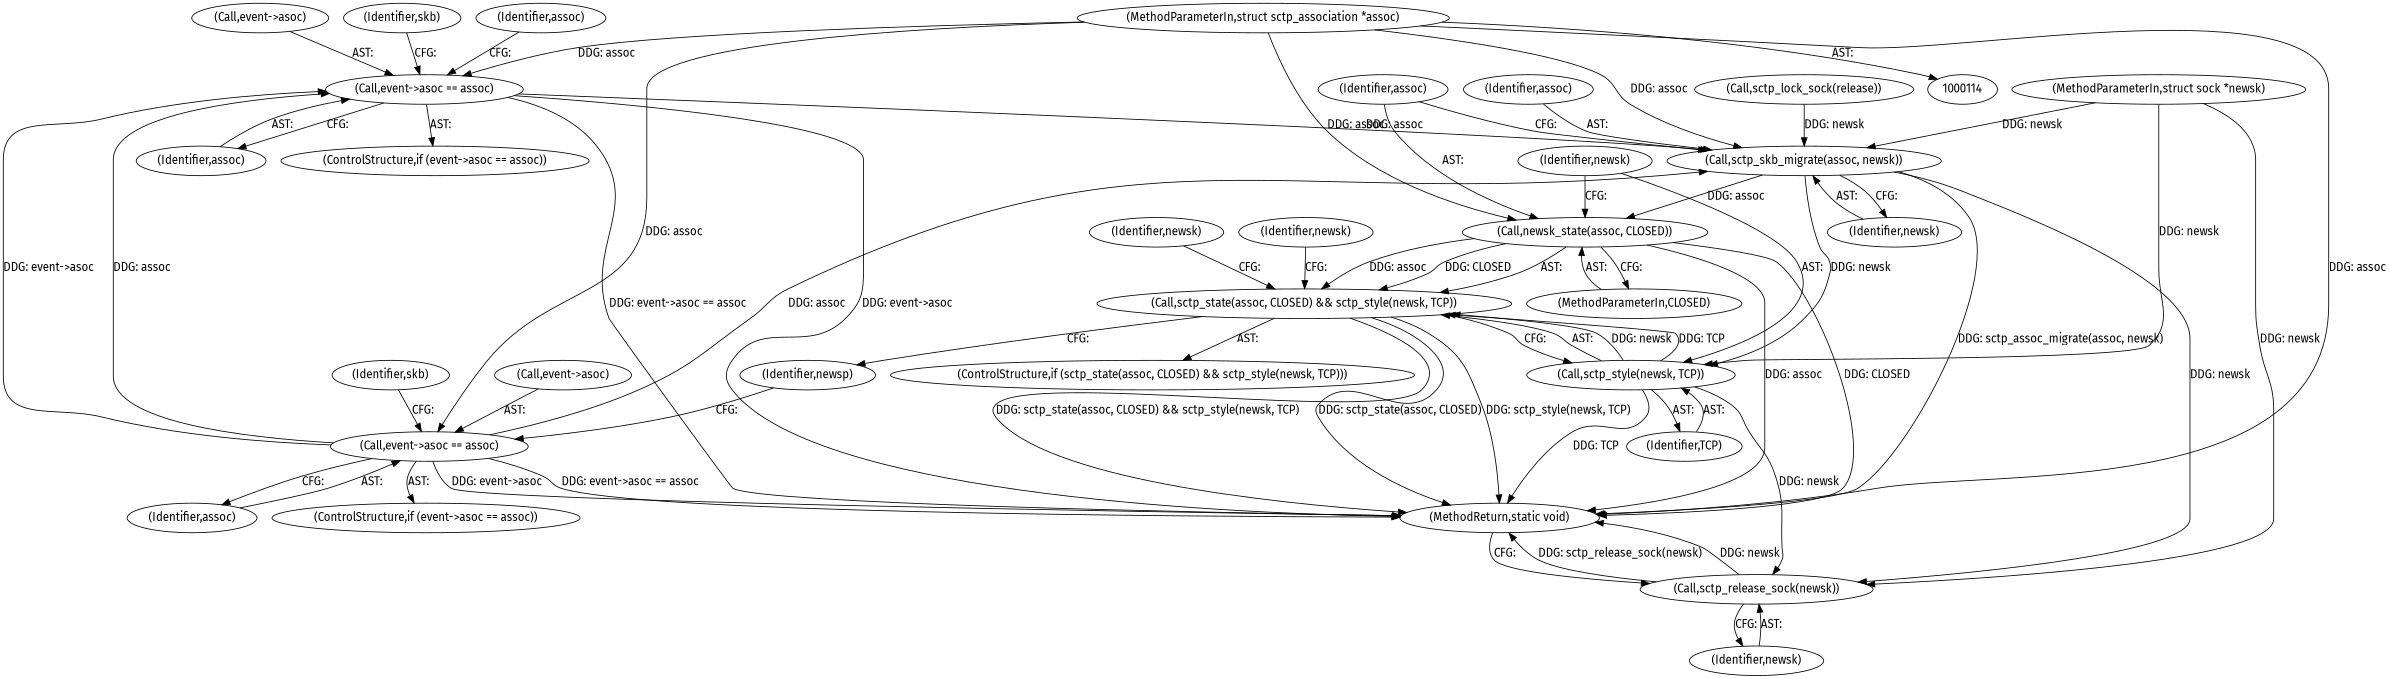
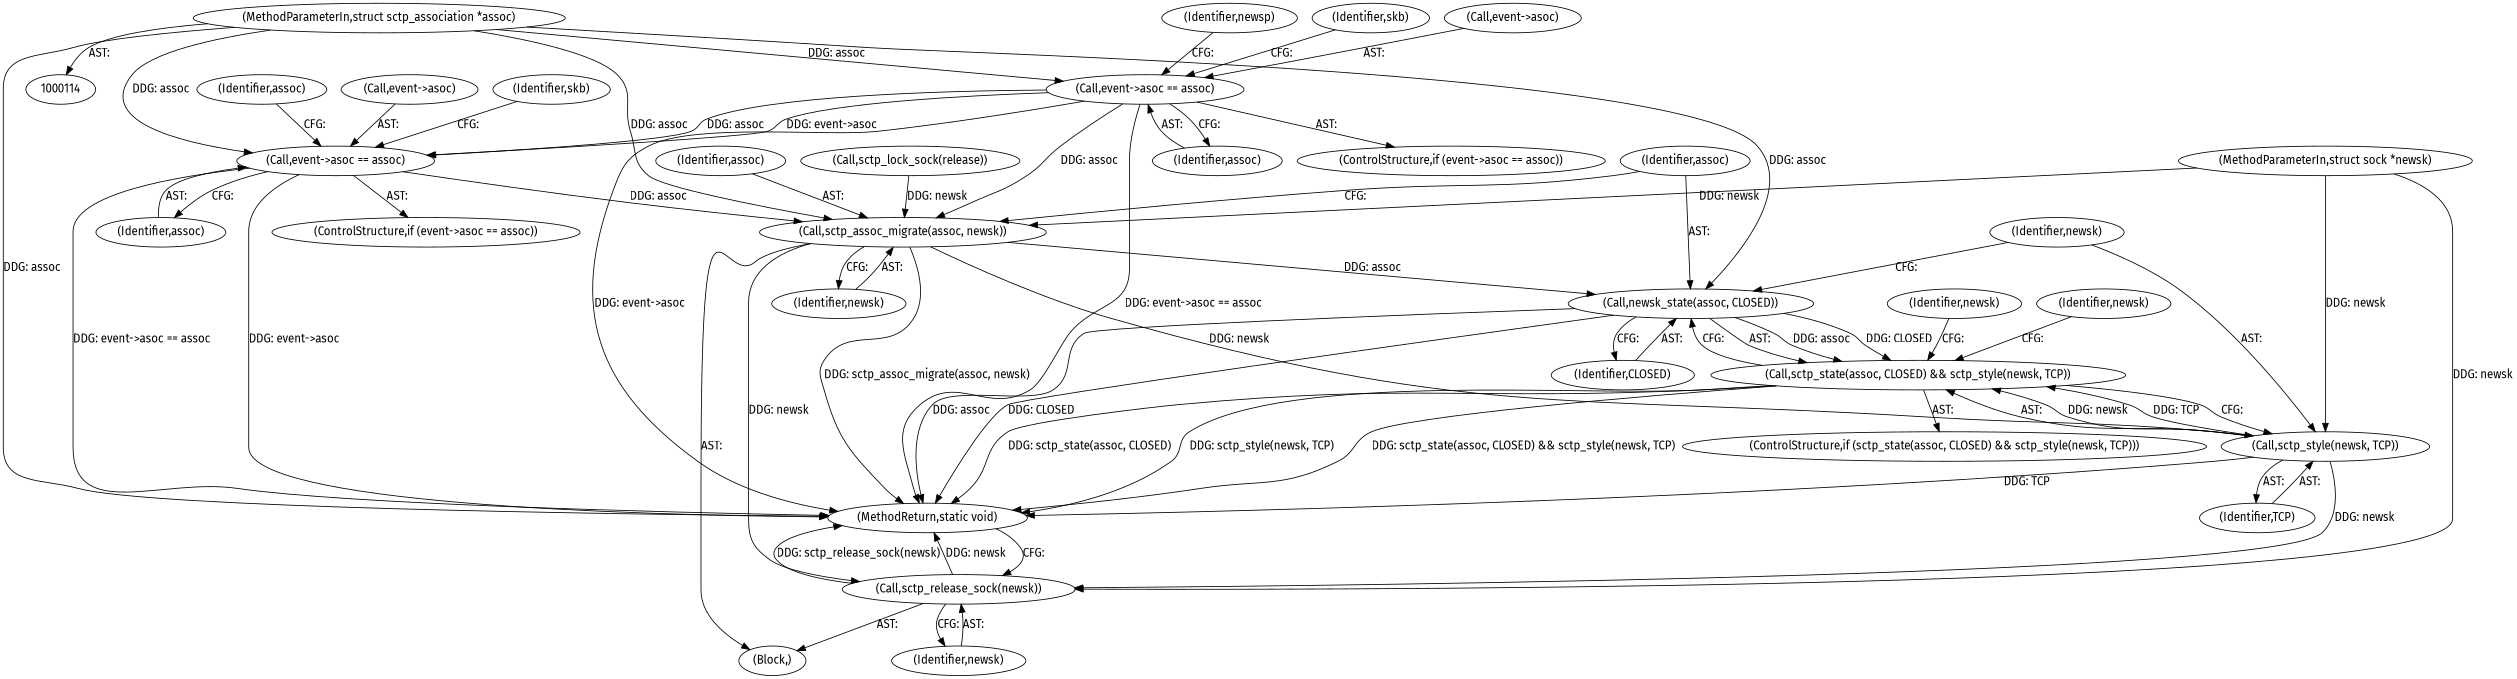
node "(Call,sctp_skb_migrate(assoc, newsk))": label "(Call,sctp_skb_migrate(assoc, newsk))" -> "(Call,sctp_assoc_migrate(assoc, newsk))"
node "(MethodParameterIn,CLOSED)": label "(MethodParameterIn,CLOSED)" -> "(Identifier,CLOSED)"
edge "(Call,sctp_state(assoc, CLOSED) && sctp_style(newsk, TCP))" -> "(Identifier,newsp)": now "(Call,sctp_state(assoc, CLOSED) && sctp_style(newsk, TCP))" -> "(Call,newsk_state(assoc, CLOSED))"
node "(Block,)": added
